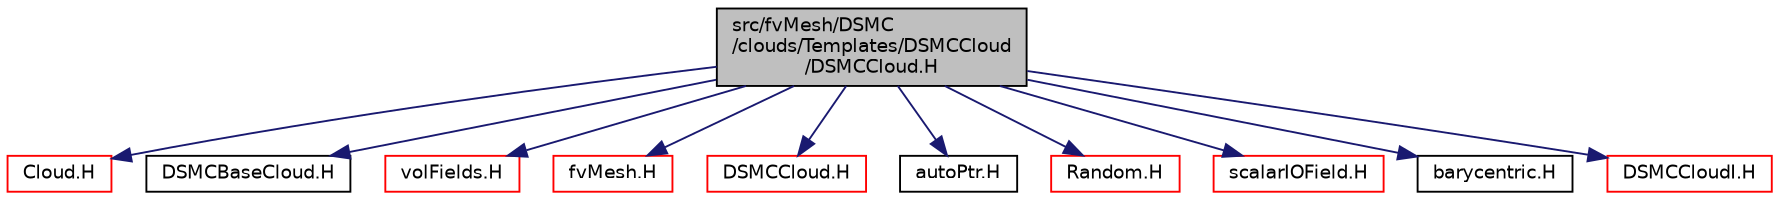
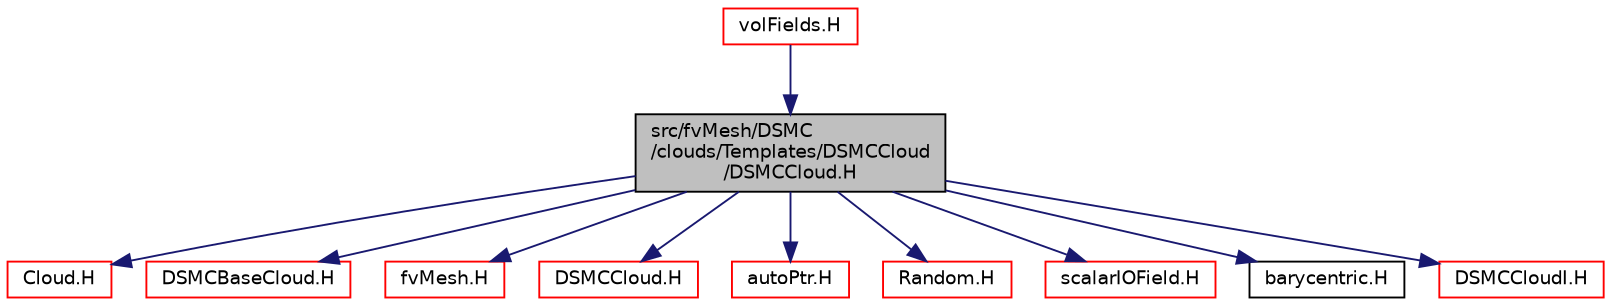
edge "src/fvMesh/DSMC /clouds/Templates/DSMCCloud /DSMCCloud.H" -> "volFields.H": reversed
node "DSMCBaseCloud.H": color black -> red
node "autoPtr.H": color black -> red
